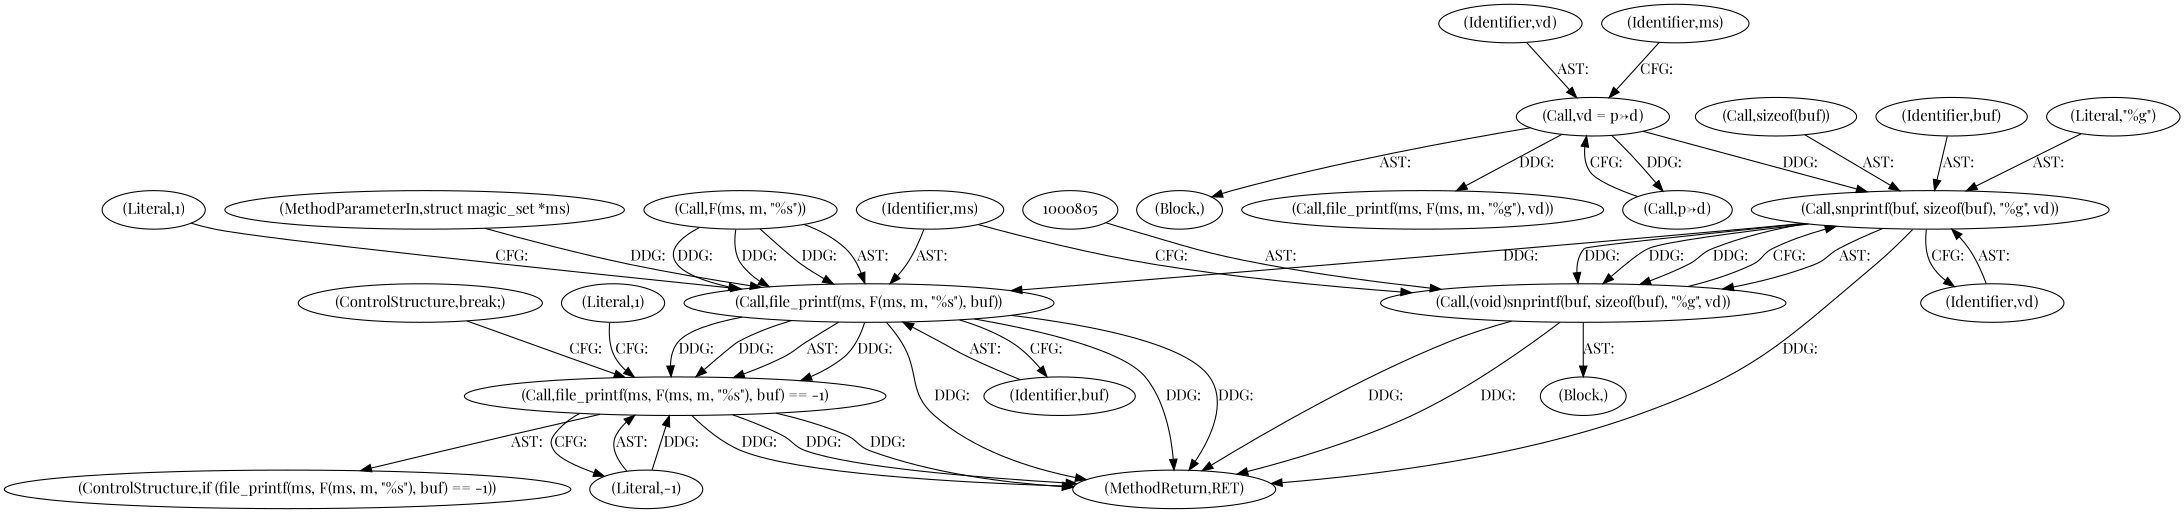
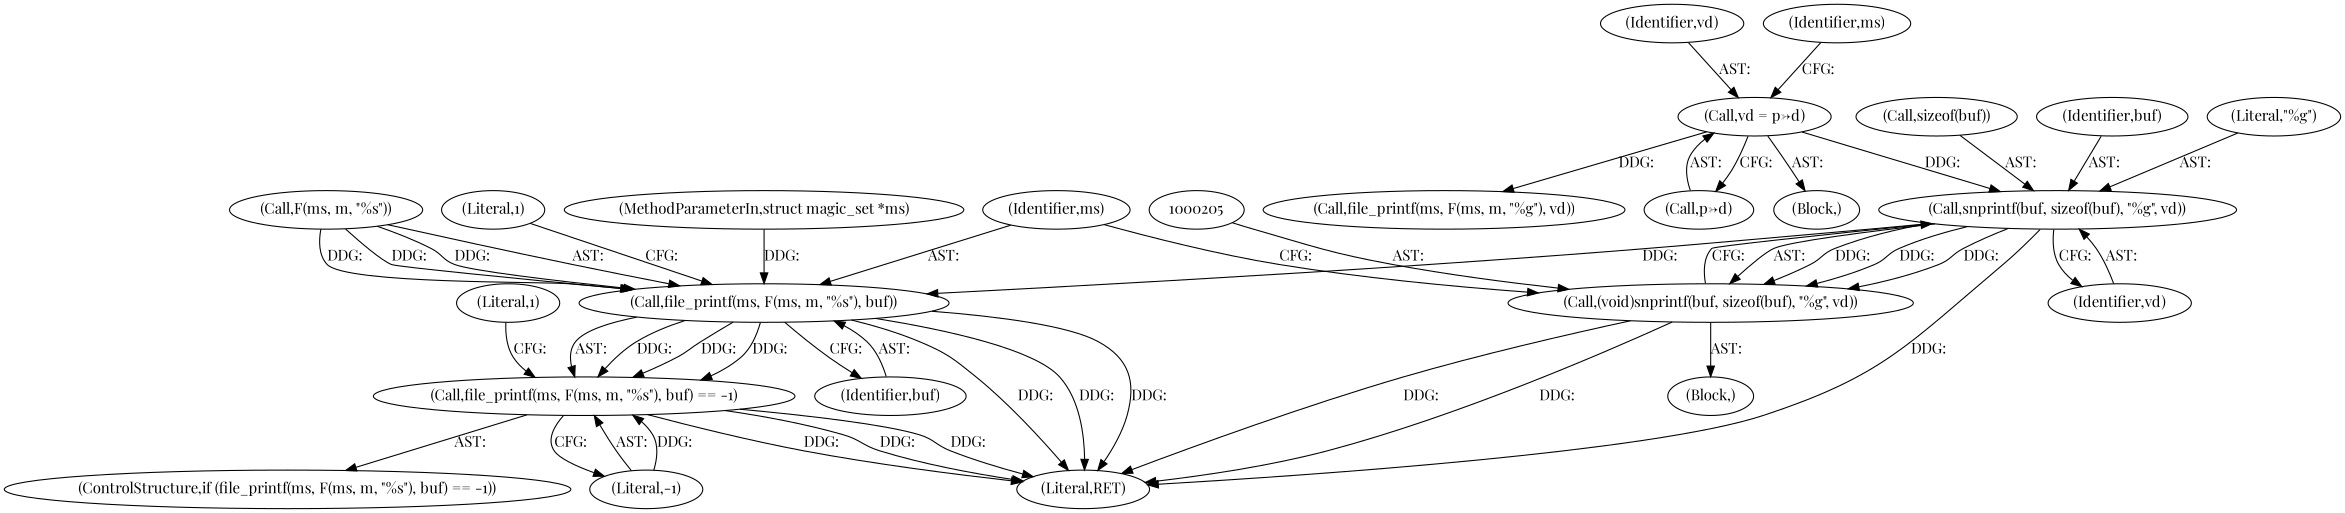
edge "(Call,p->d)" -> "(Call,vd = p->d)": label "CFG: " -> "AST: "
edge "(Call,vd = p->d)" -> "(Call,p->d)": label "DDG: " -> "CFG: "
node "1000805": label "1000805" -> "1000205"
node "(ControlStructure,break;)": removed
node "(MethodReturn,RET)": label "(MethodReturn,RET)" -> "(Literal,RET)"
